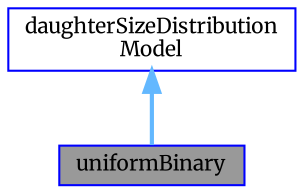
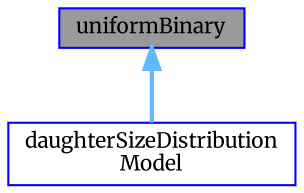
edge "uniformBinary" -> "daughterSizeDistribution Model": reversed
